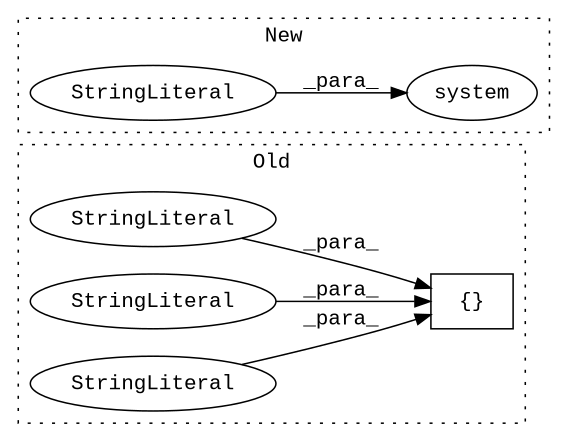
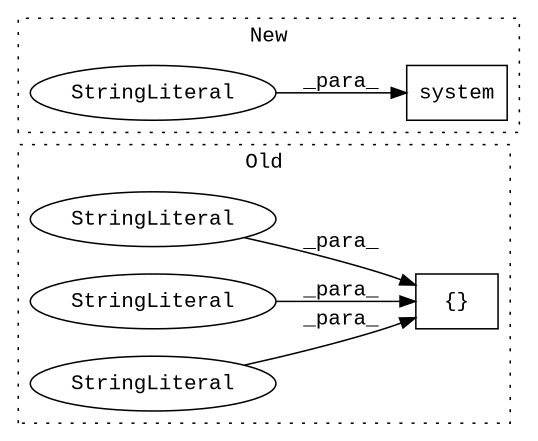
node "system": shape ellipse -> box
